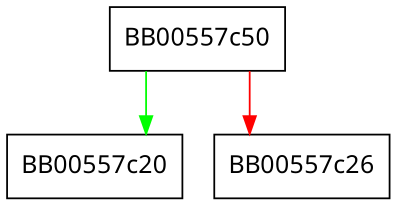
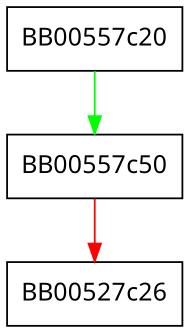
edge "BB00557c50" -> "BB00557c20": reversed
node "BB00557c26": label "BB00557c26" -> "BB00527c26"
